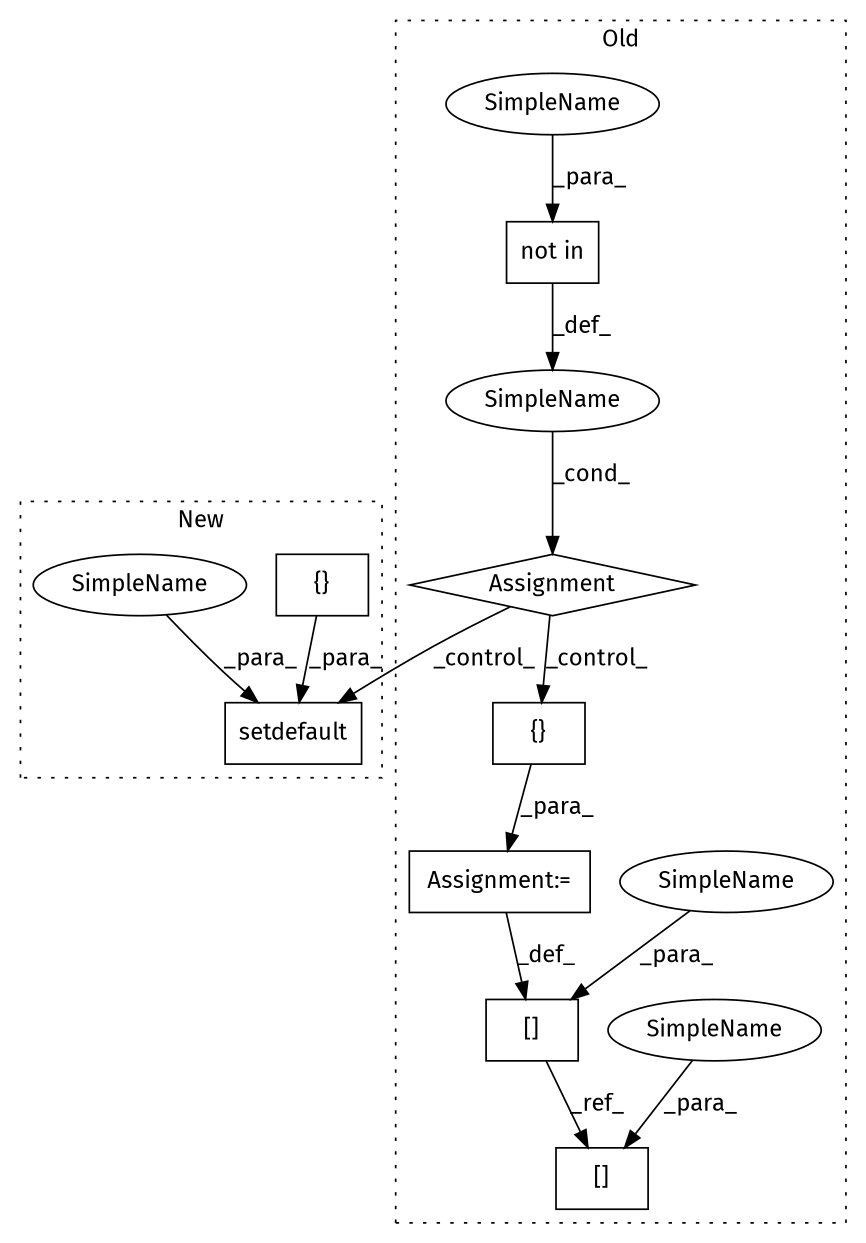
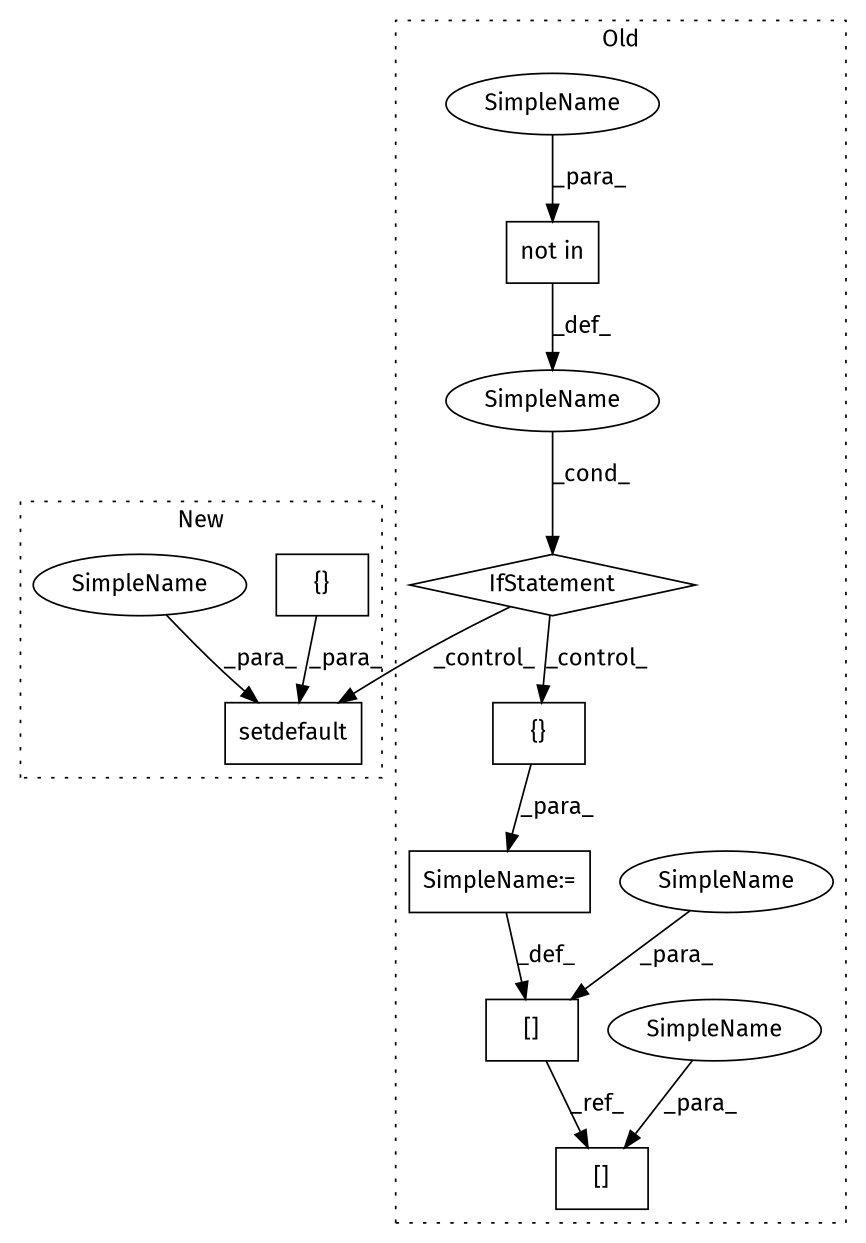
node "Assignment": label "Assignment" -> "IfStatement"
node "Assignment:=": label "Assignment:=" -> "SimpleName:="
